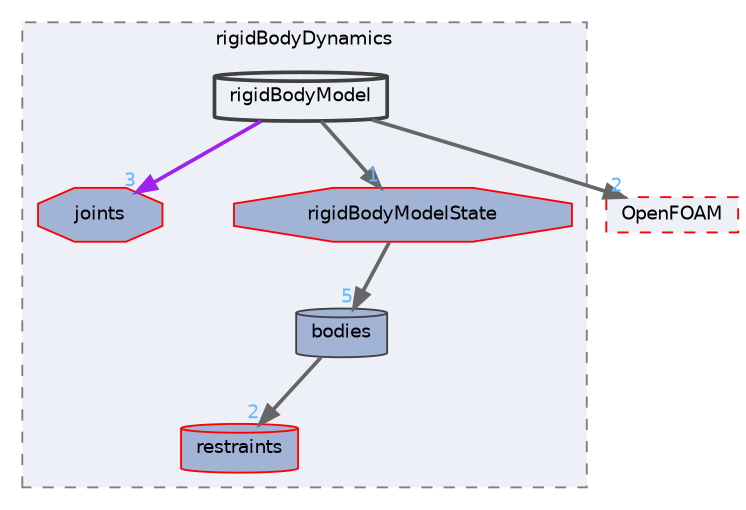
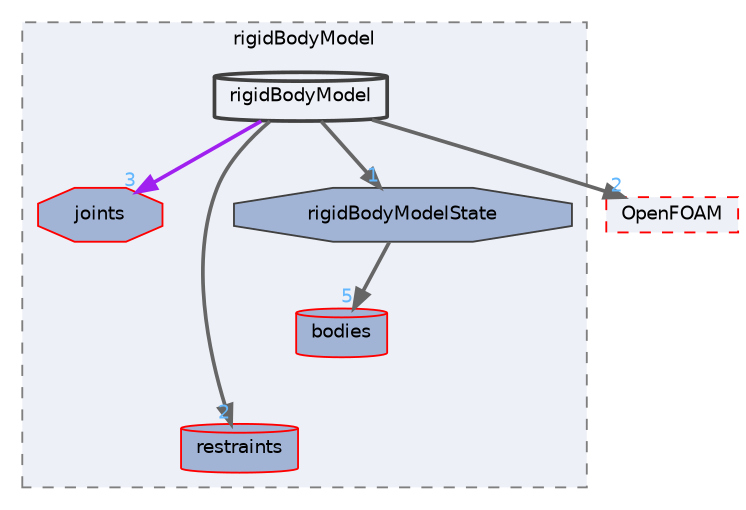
cluster "rigidBodyDynamics": label "rigidBodyDynamics" -> "rigidBodyModel"
node "rigidBodyModelState": color red -> grey25
node "bodies": color grey25 -> red
edge "bodies" -> "restraints": now "rigidBodyModel" -> "restraints"
